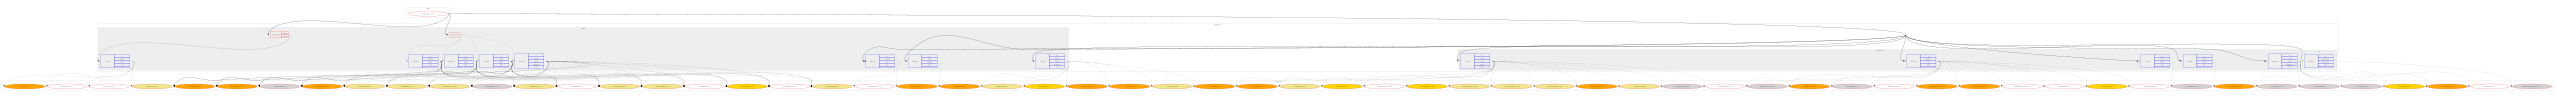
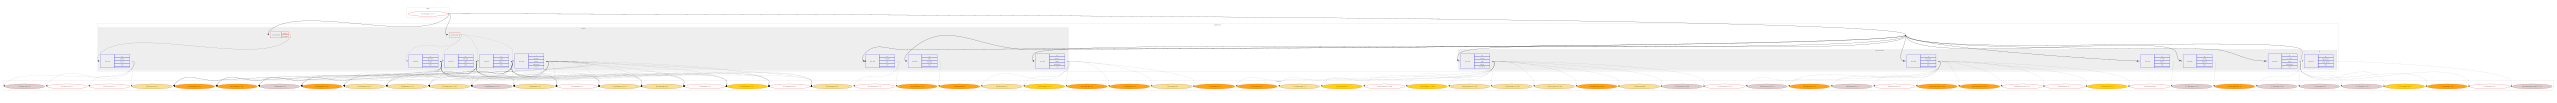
node "dev-libs/ocl-icd-2.2.8": fillcolor orange -> lightgrey
